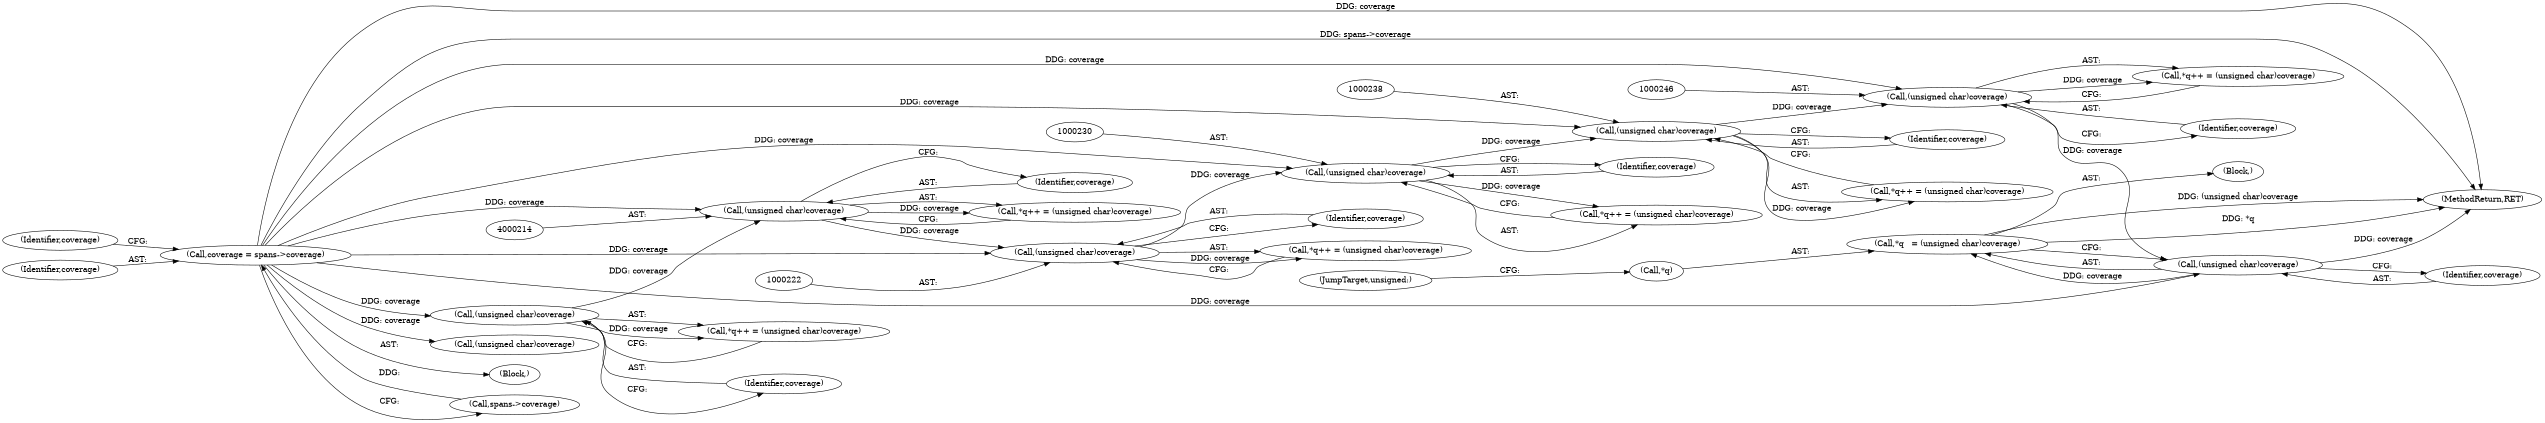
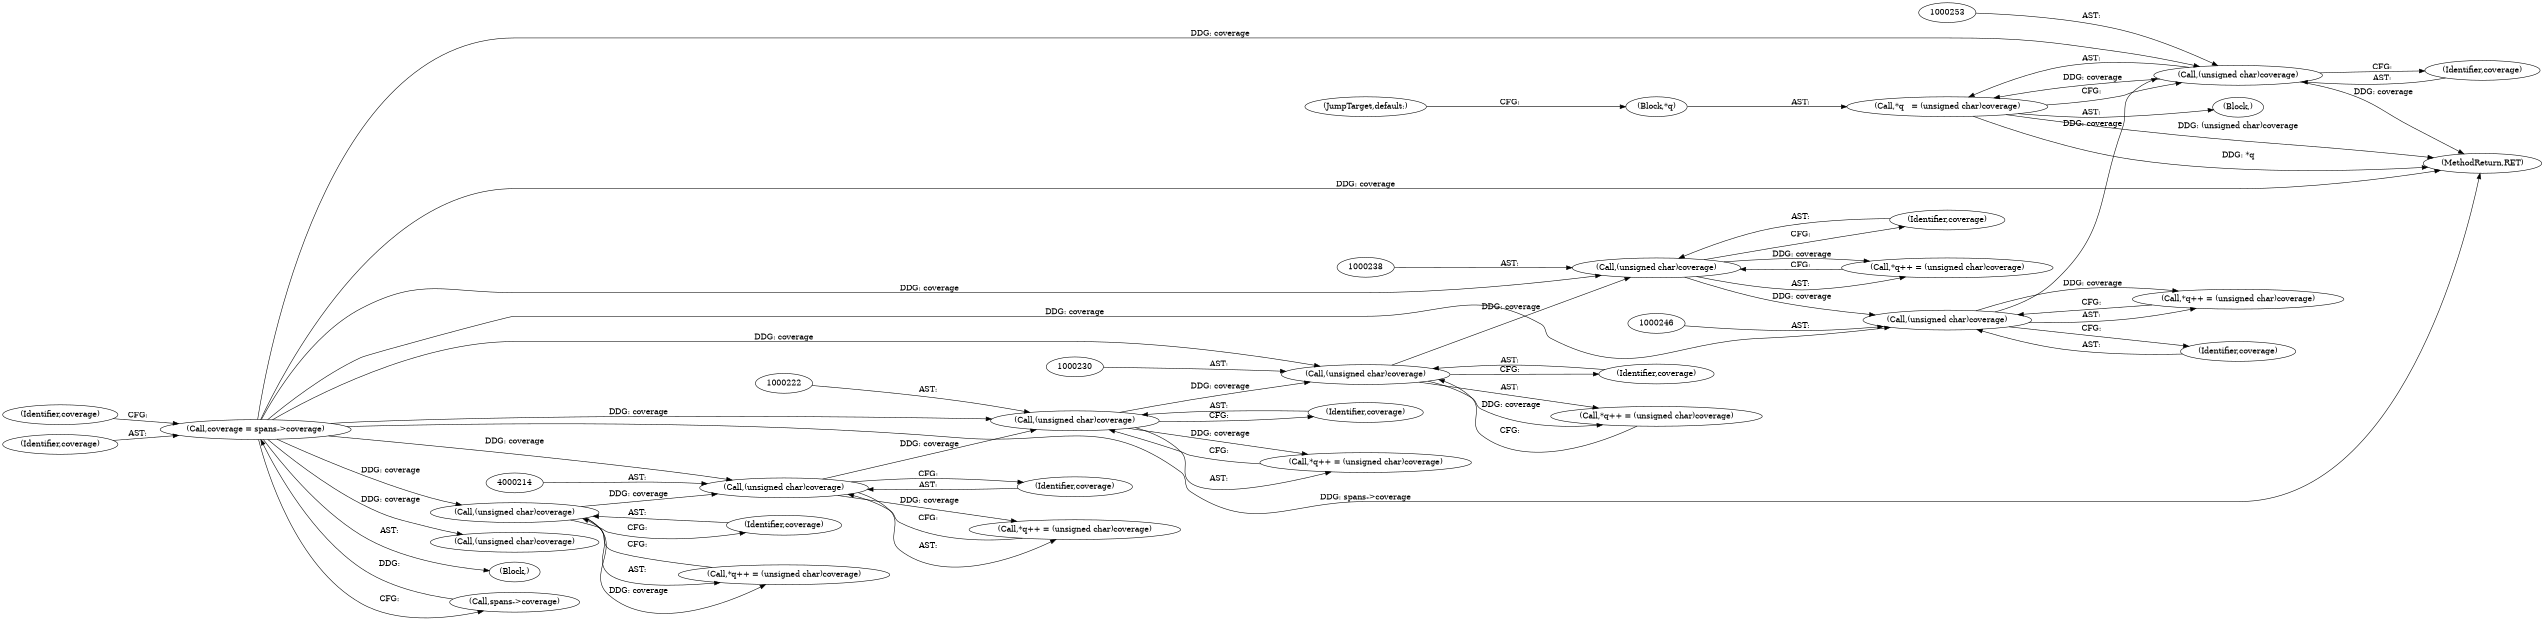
node "1000253": added
node "(Call,*q)": label "(Call,*q)" -> "(Block,*q)"
node "(JumpTarget,unsigned:)": label "(JumpTarget,unsigned:)" -> "(JumpTarget,default:)"
